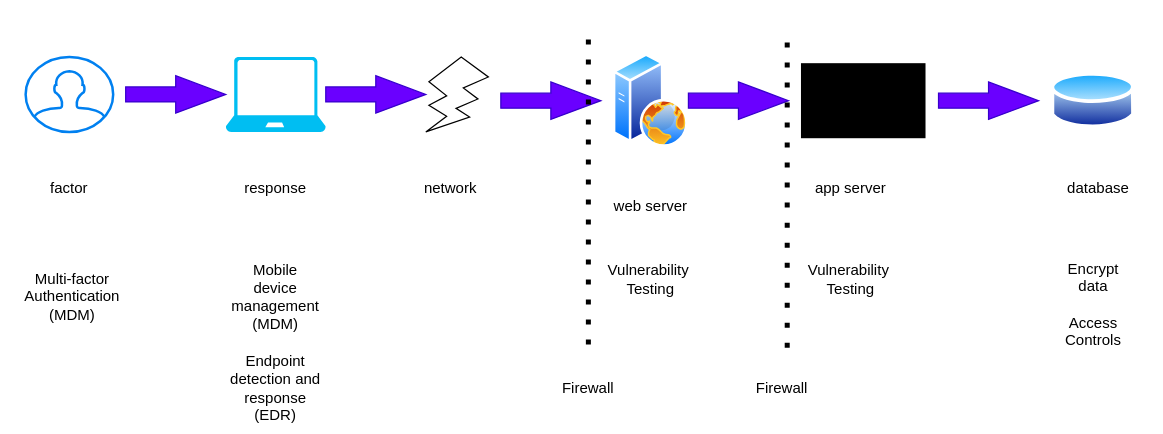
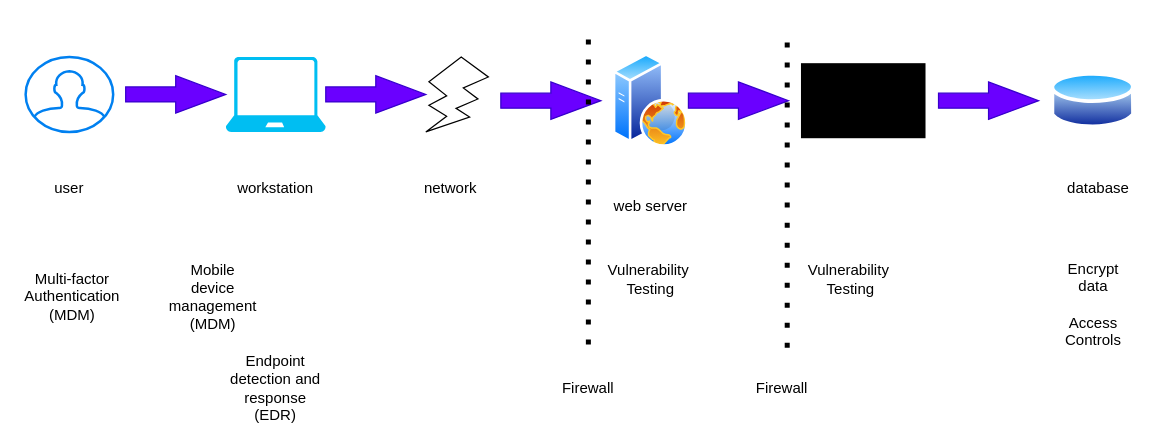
node "factor": label "factor" -> "user"
node "response": label "response" -> "workstation"
node "app server": removed
node "Mobile device management (MDM)": moved (276, 296) -> (213, 296)
